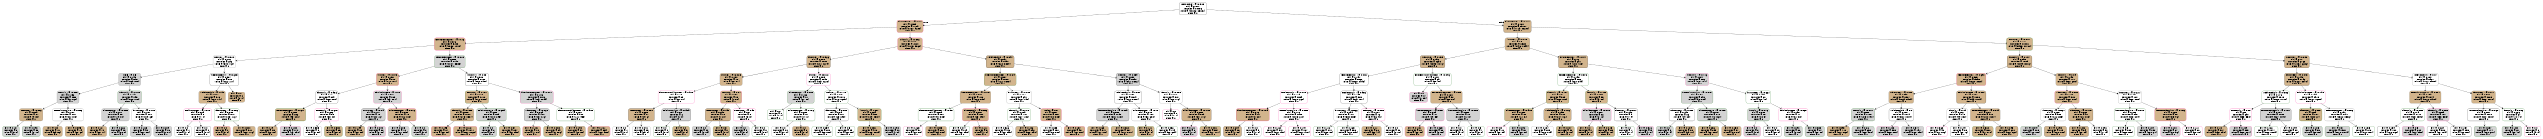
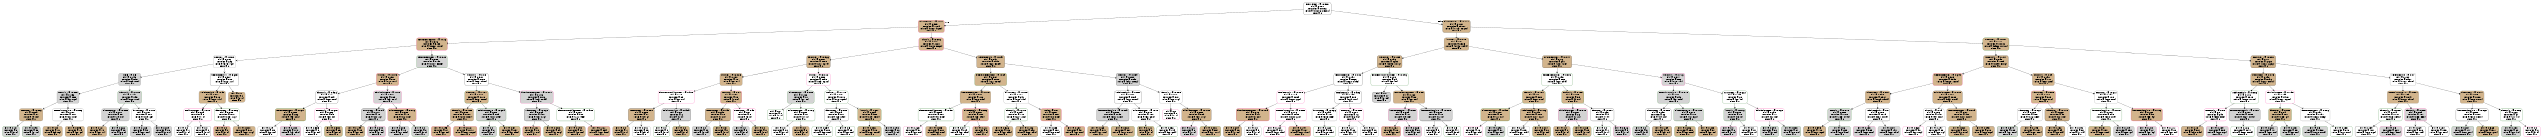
node "gini = 0.0 samples = 17 value = [0, 23] class = 1": color deeppink -> black
node "gini = 0.49 samples = 15 value = [16, 12] class = 0": fillcolor tan -> white
node "gini = 0.242 samples = 1174 value = [257, 1565] class = 1": label "gini = 0.242 samples = 1174 value = [257, 1565] class = 1" -> "gini = 0.242 chloride = 1174 value = [257, 1565] class = 1"
node "gini = 0.0 samples = 4 value = [0, 4] class = 1": fillcolor white -> tan
node "gini = 0.0 samples = 2 value = [0, 3] class = 1": fillcolor white -> tan
node "gini = 0.366 samples = 146 value = [61, 192] class = 1": fillcolor white -> tan
node "gini = 0.497 samples = 167 value = [127, 148] class = 1": fillcolor white -> tan
node "gini = 0.442 samples = 171 value = [165, 81] class = 0": removed
node "gini = 0.44 samples = 66 value = [36, 74] class = 1": fillcolor tan -> white
node "gini = 0.5 samples = 181 value = [158, 155] class = 0": fillcolor white -> tan
node "gini = 0.489 samples = 383 value = [360, 267] admission = 0": label "gini = 0.489 samples = 383 value = [360, 267] admission = 0" -> "gini = 0.489 samples = 383 value = [360, 267] class = 0"
node "gini = 0.222 samples = 71 value = [103, 15] class = 0": added
node "gini = 0.499 samples = 81 value = [65, 61] class = 0": removed
node "gini = 0.237 samples = 477 value = [100, 627] class = 1": label "gini = 0.237 samples = 477 value = [100, 627] class = 1" -> "gini = 0.237 samples = 477 value = [100, 627] hematocrit = 1"
node "gini = 0.363 samples = 544 value = [210, 673] class = 1": added
